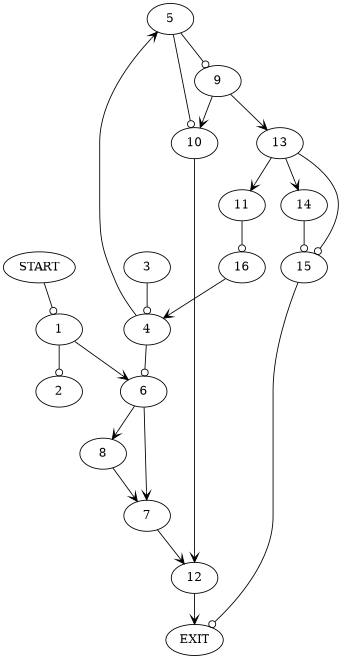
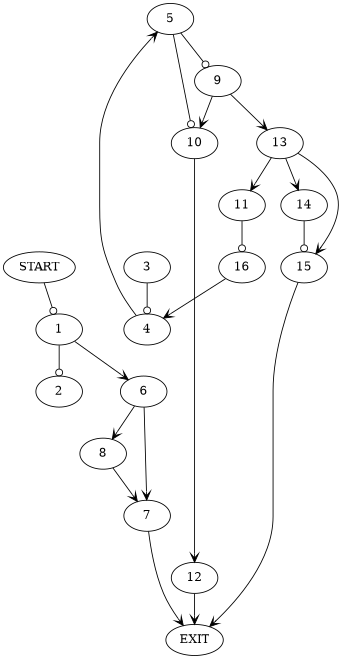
edge "13" -> "15": arrowhead odot -> vee
edge "4" -> "6": removed
edge "15" -> "EXIT": arrowhead odot -> vee
edge "7" -> "12": now "7" -> "EXIT"
